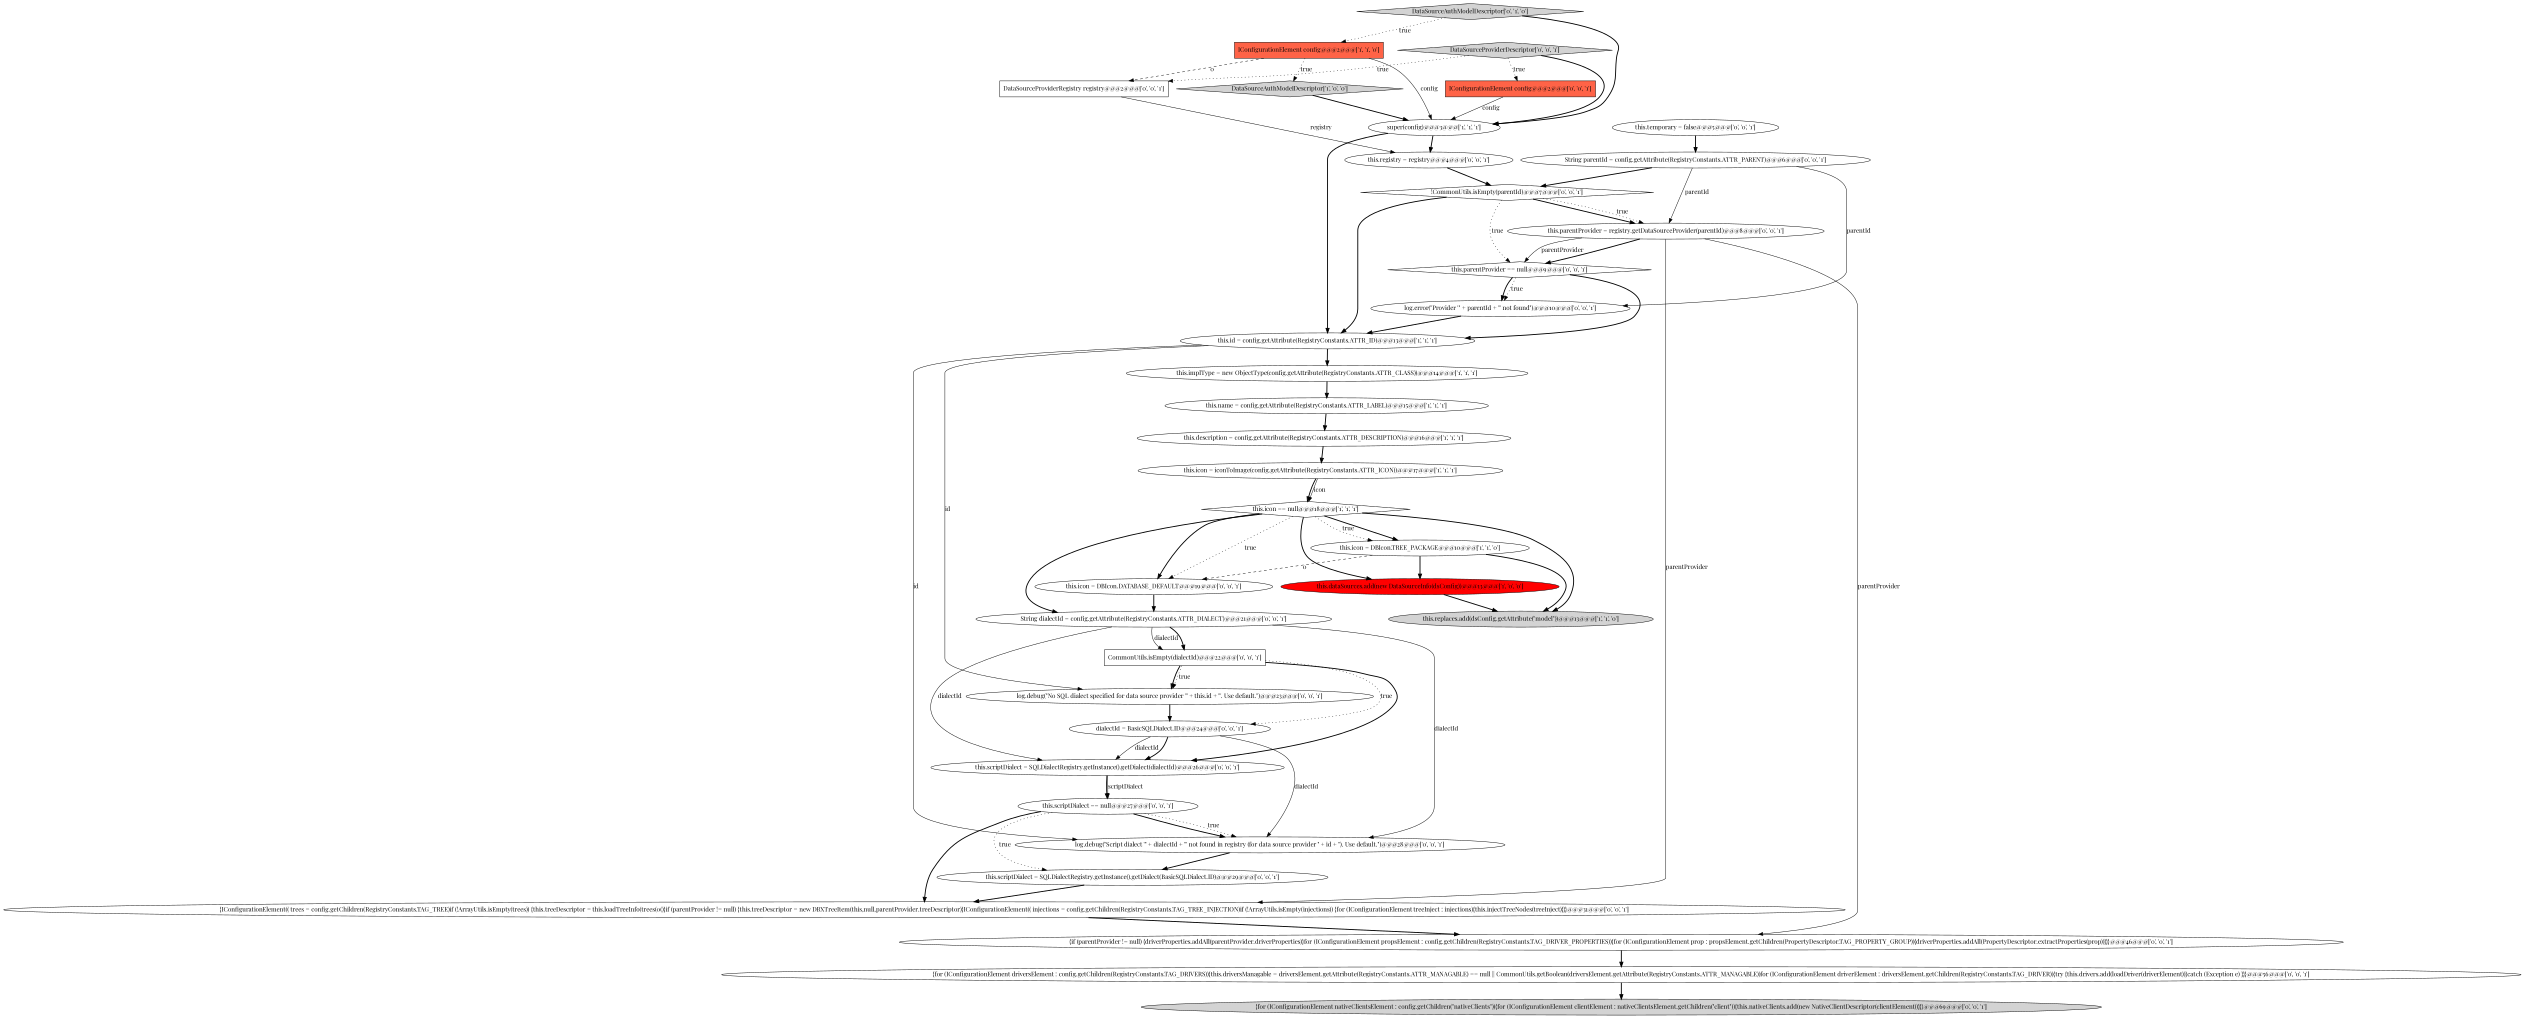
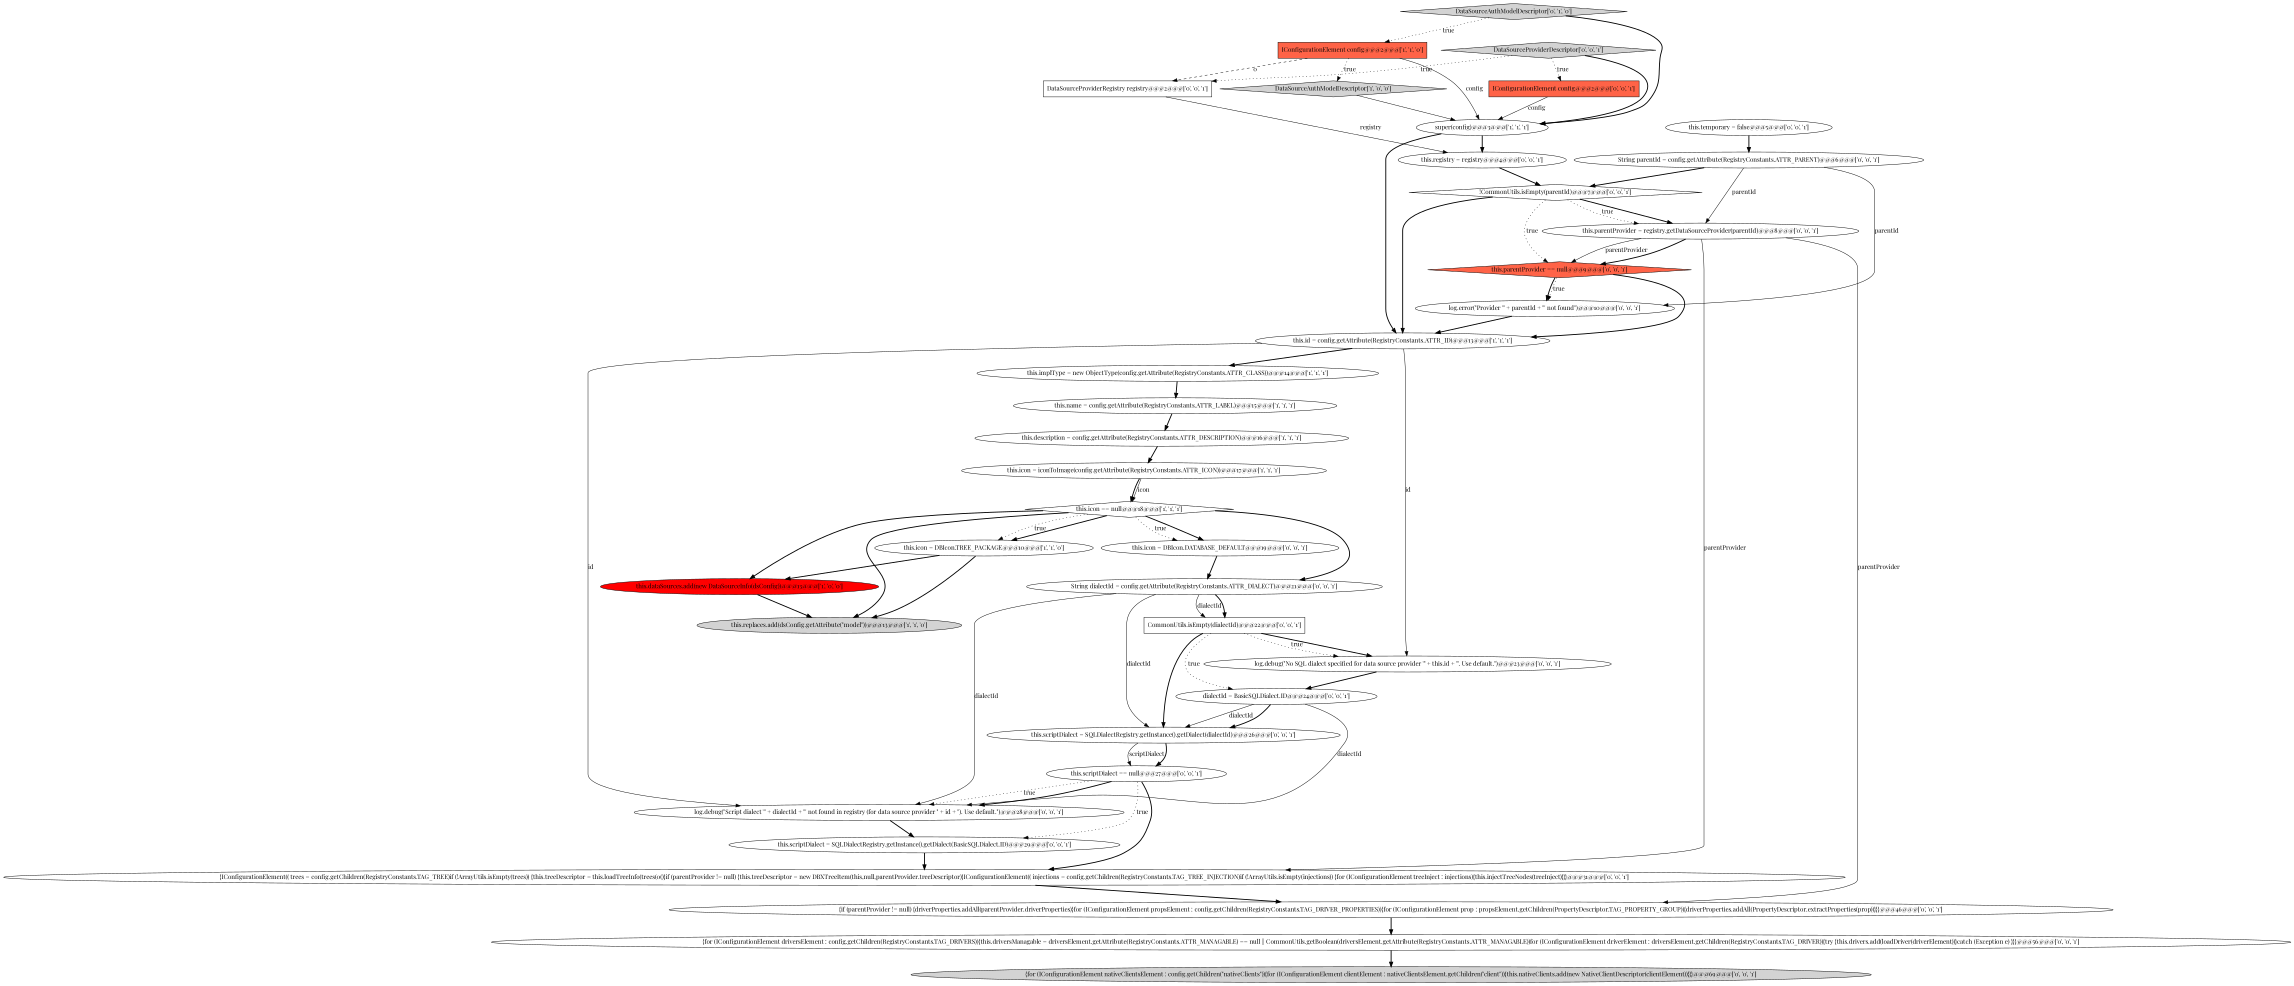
edge "DataSourceAuthModelDescriptor['1', '0', '0']" -> "super(config)@@@3@@@['1', '1', '1']": style bold -> solid
node "this.parentProvider == null@@@9@@@['0', '0', '1']": fillcolor white -> tomato
edge "this.icon = DBIcon.TREE_PACKAGE@@@10@@@['1', '1', '0']" -> "this.icon = DBIcon.DATABASE_DEFAULT@@@19@@@['0', '0', '1']": removed, label "0"
